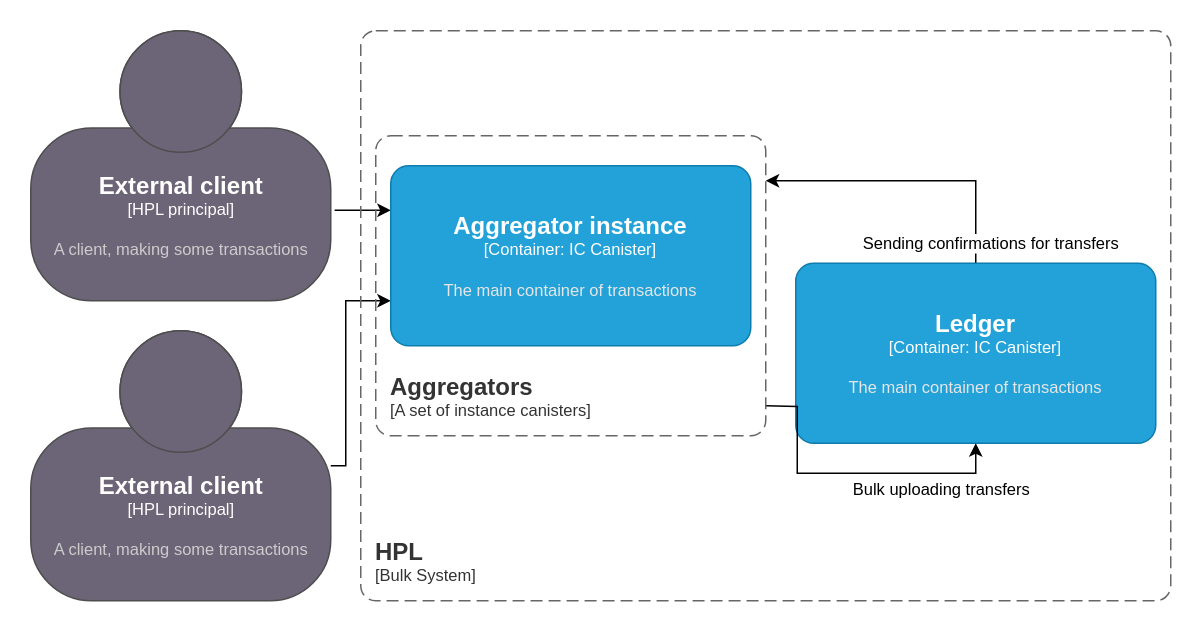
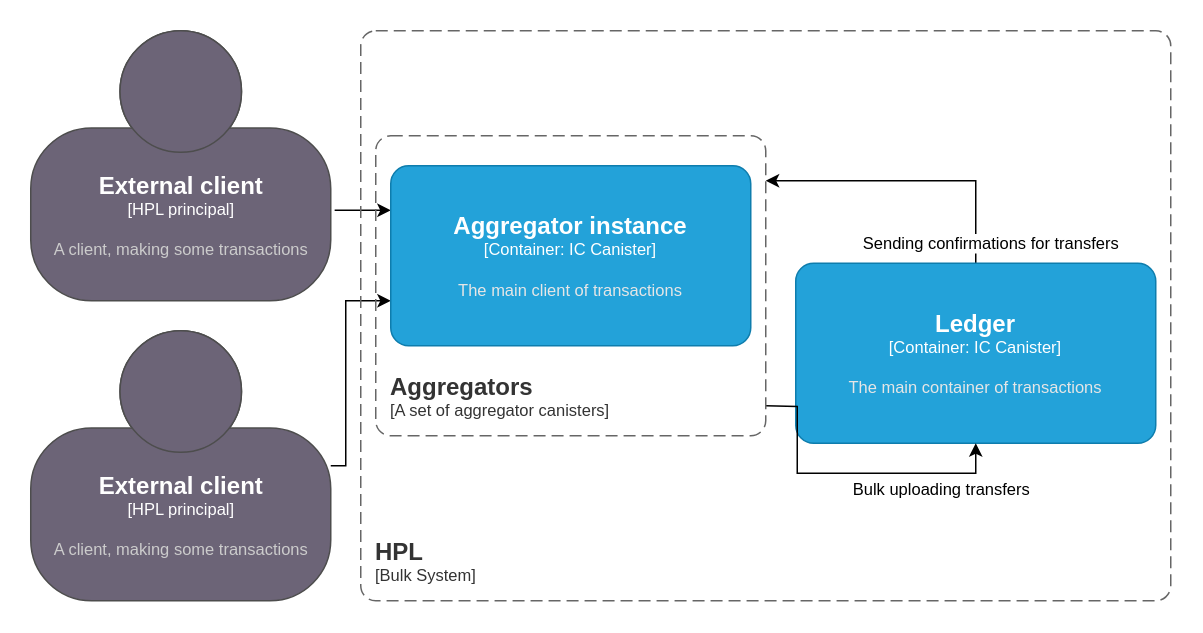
node "Aggregator instance [Container: IC Canister] The main container of transactions": label "Aggregator instance [Container: IC Canister] The main container of transactions" -> "Aggregator instance [Container: IC Canister] The main client of transactions"
node "Aggregators [A set of instance canisters]": label "Aggregators [A set of instance canisters]" -> "Aggregators [A set of aggregator canisters]"
